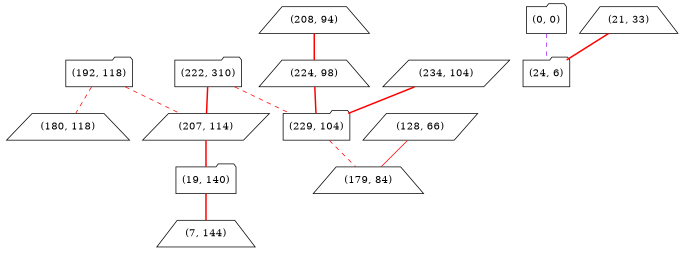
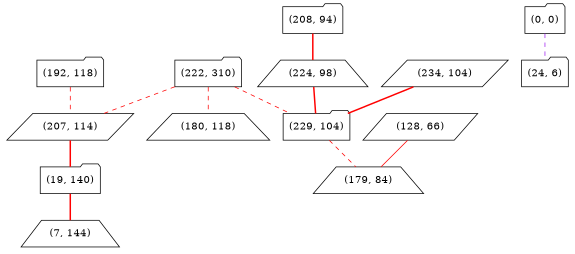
node "(208, 94)": shape trapezium -> folder
node "(21, 33)": removed
edge "(192, 118)" -- "(180, 118)": now "(222, 310)" -- "(180, 118)"
edge "(222, 310)" -- "(207, 114)": style bold -> dashed
